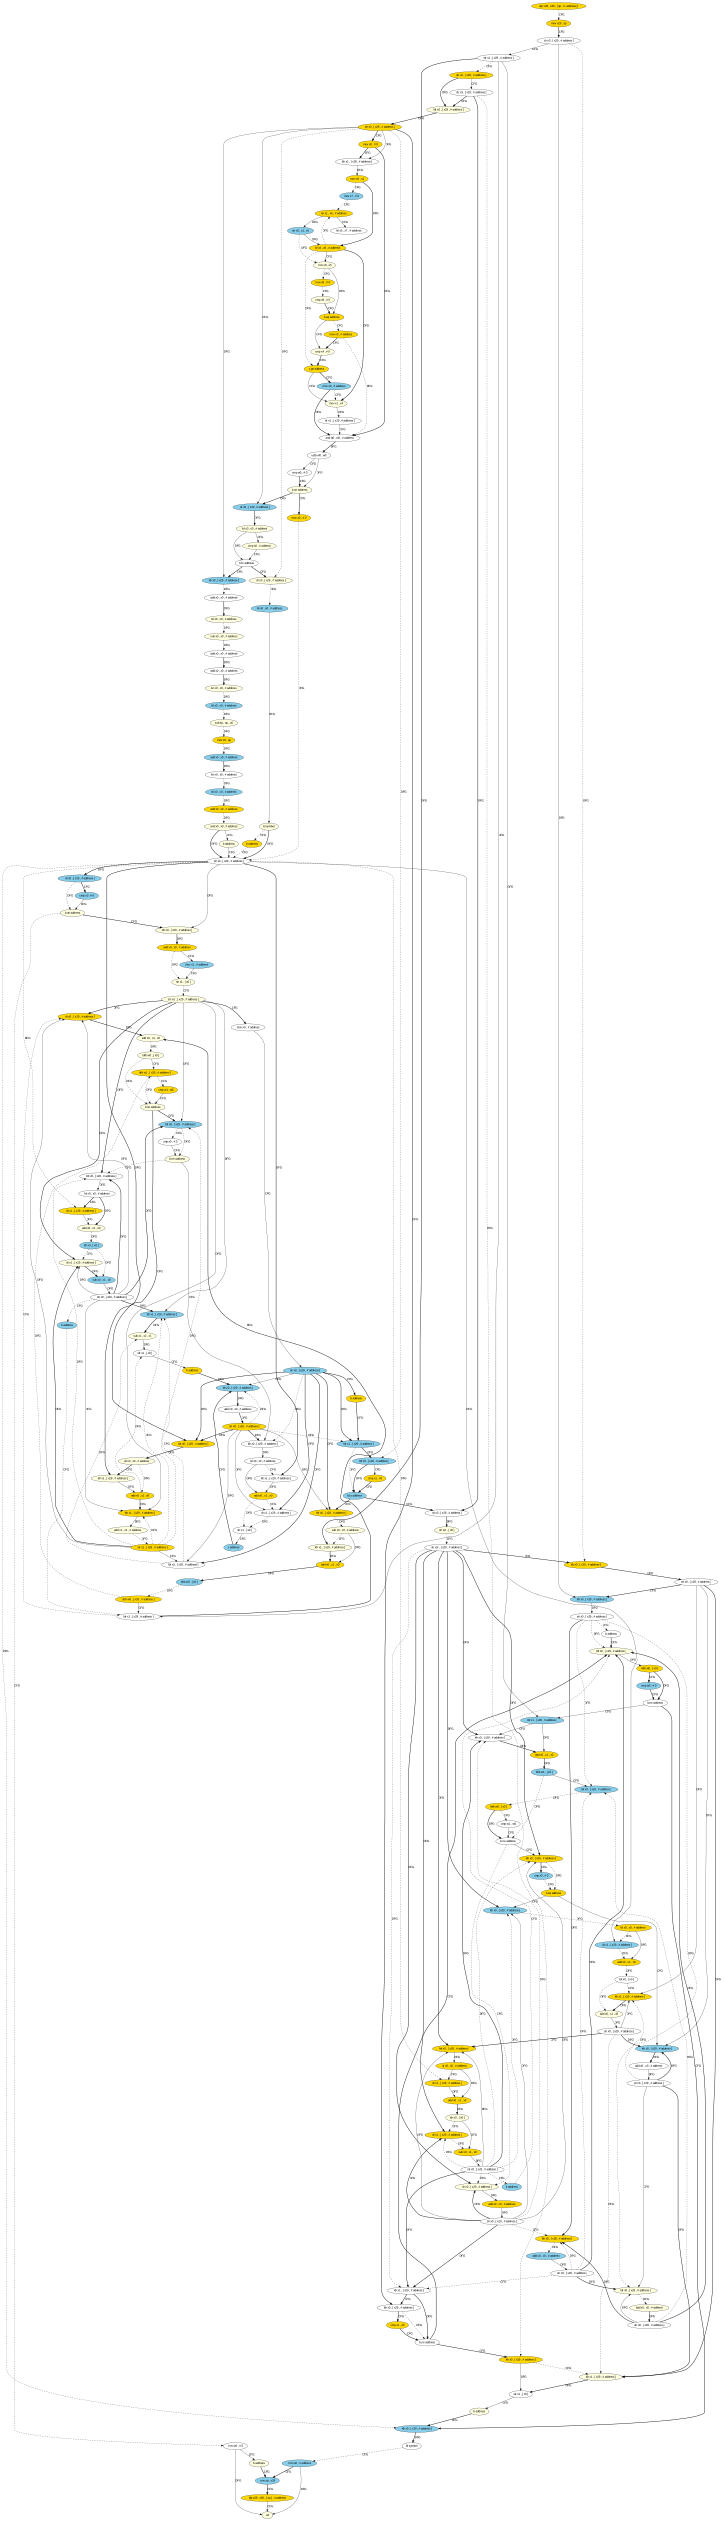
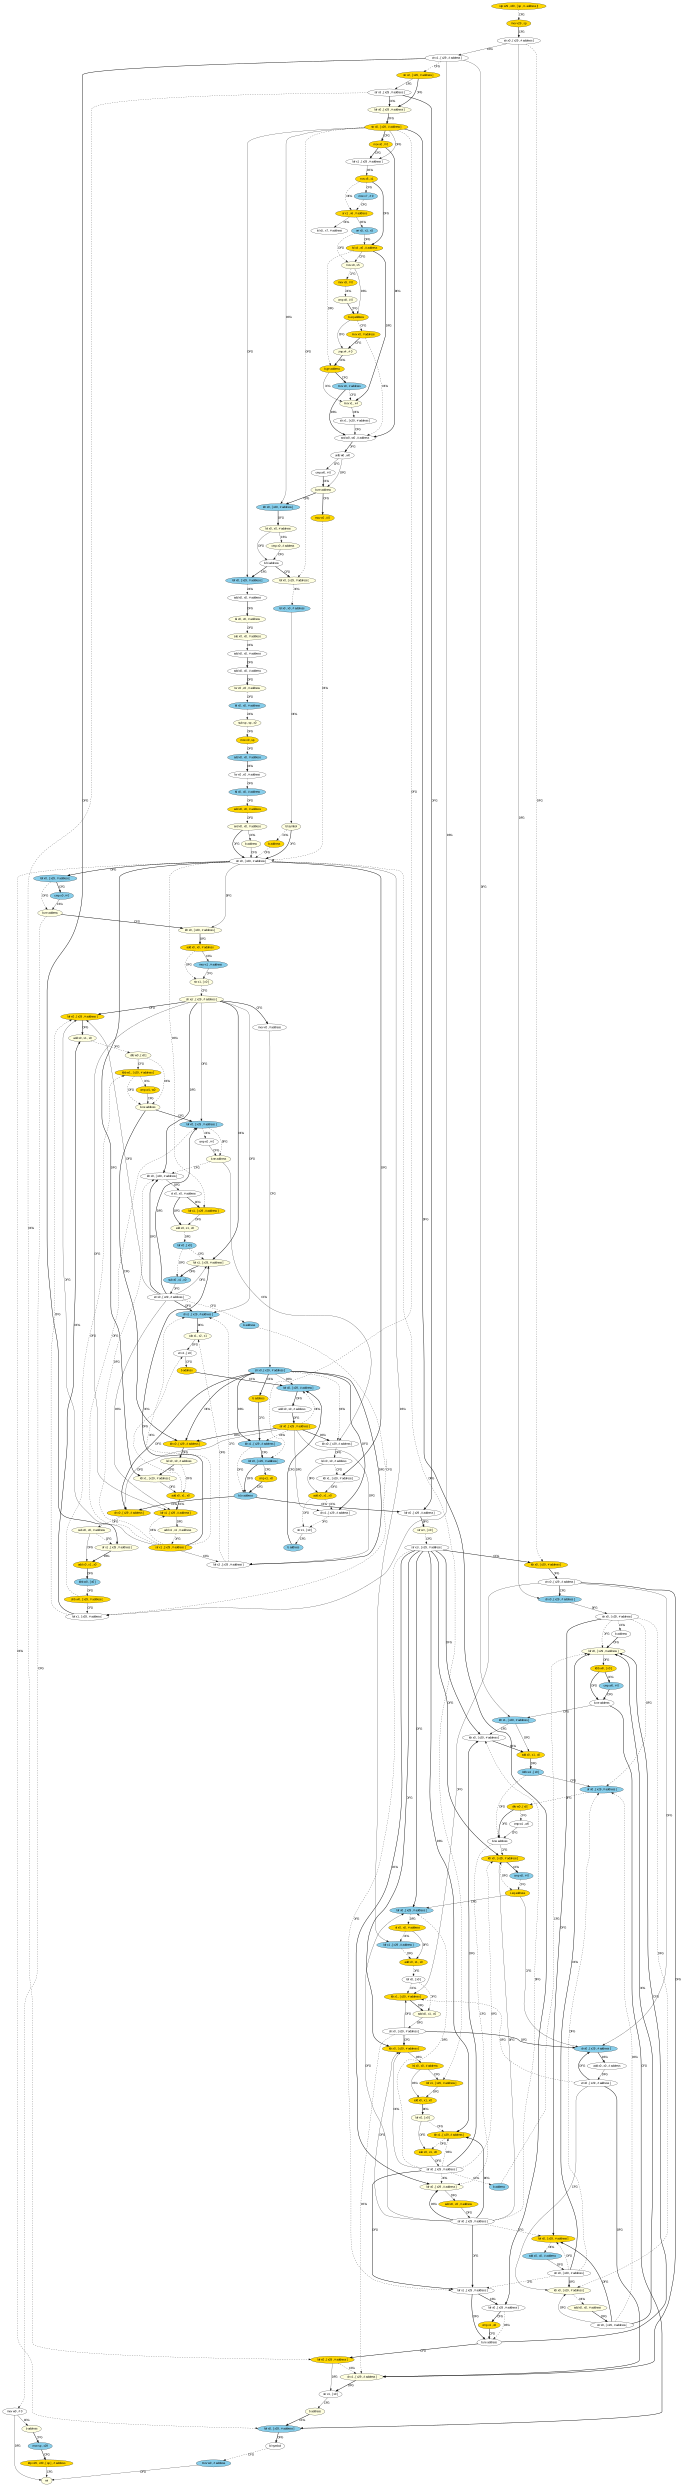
edge "lsl x4 , x6 , # address" -> "lsr x1 , x6 , # address": now "mov x6 , x1" -> "lsr x1 , x6 , # address"
edge "mov w0 , # address" -> "mov sp , x29": removed, label "CFG"
